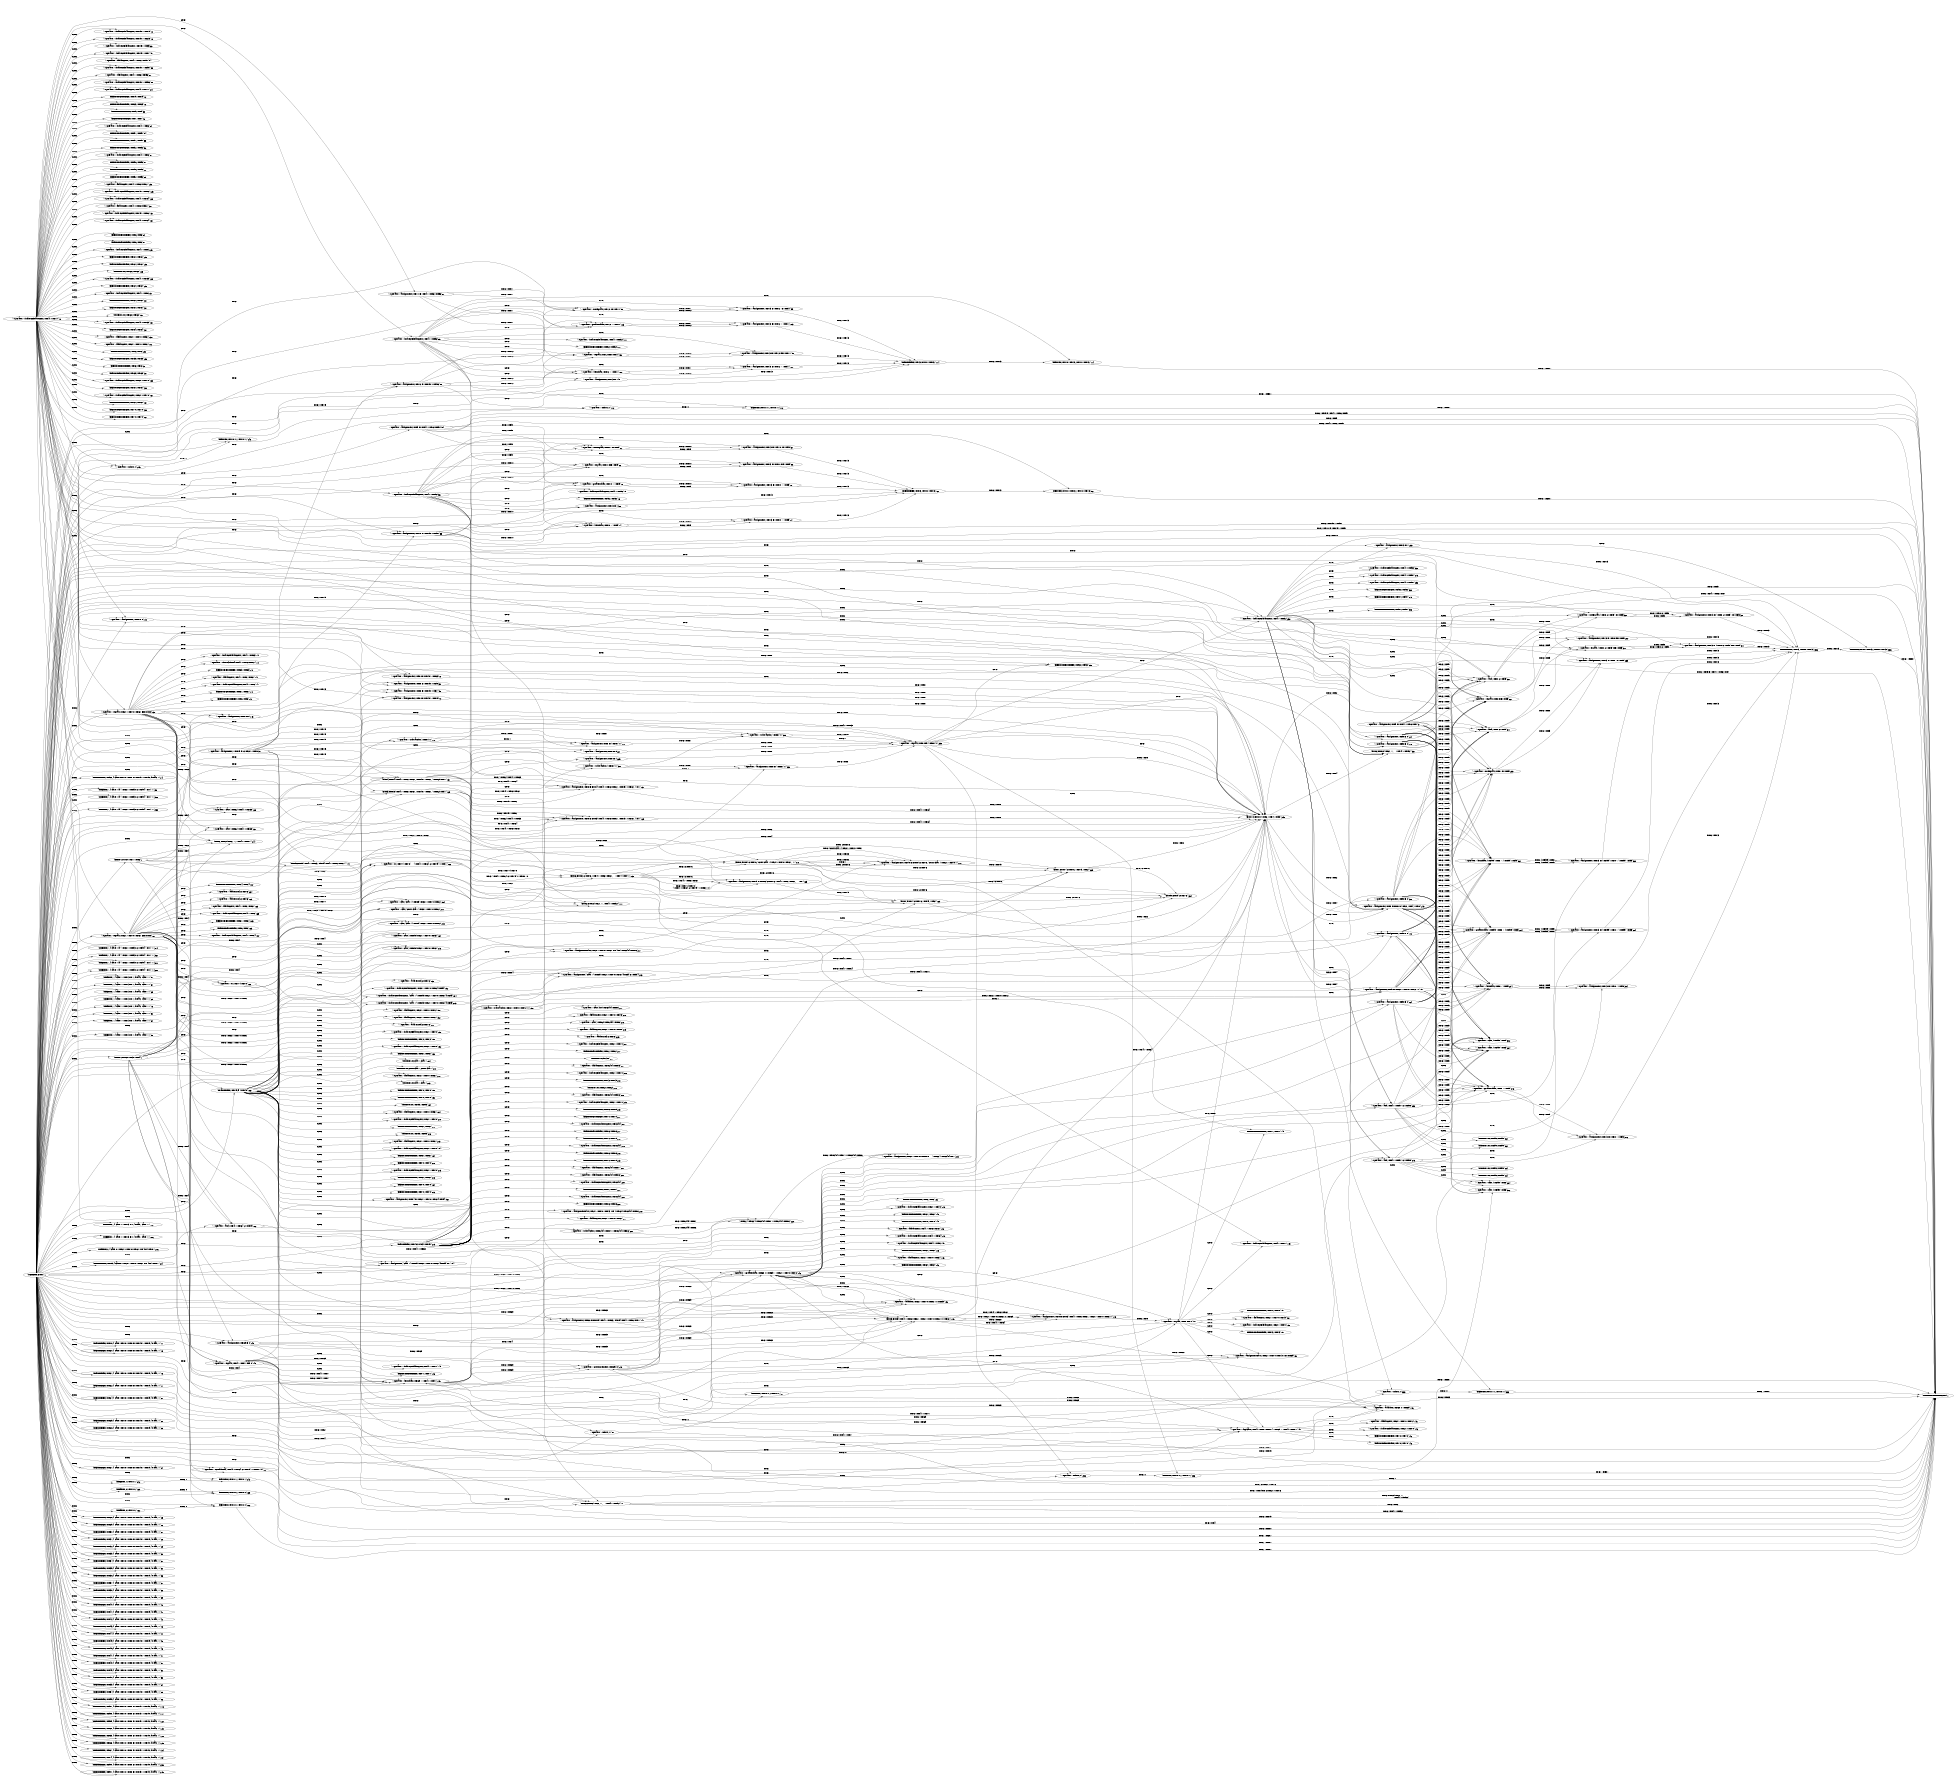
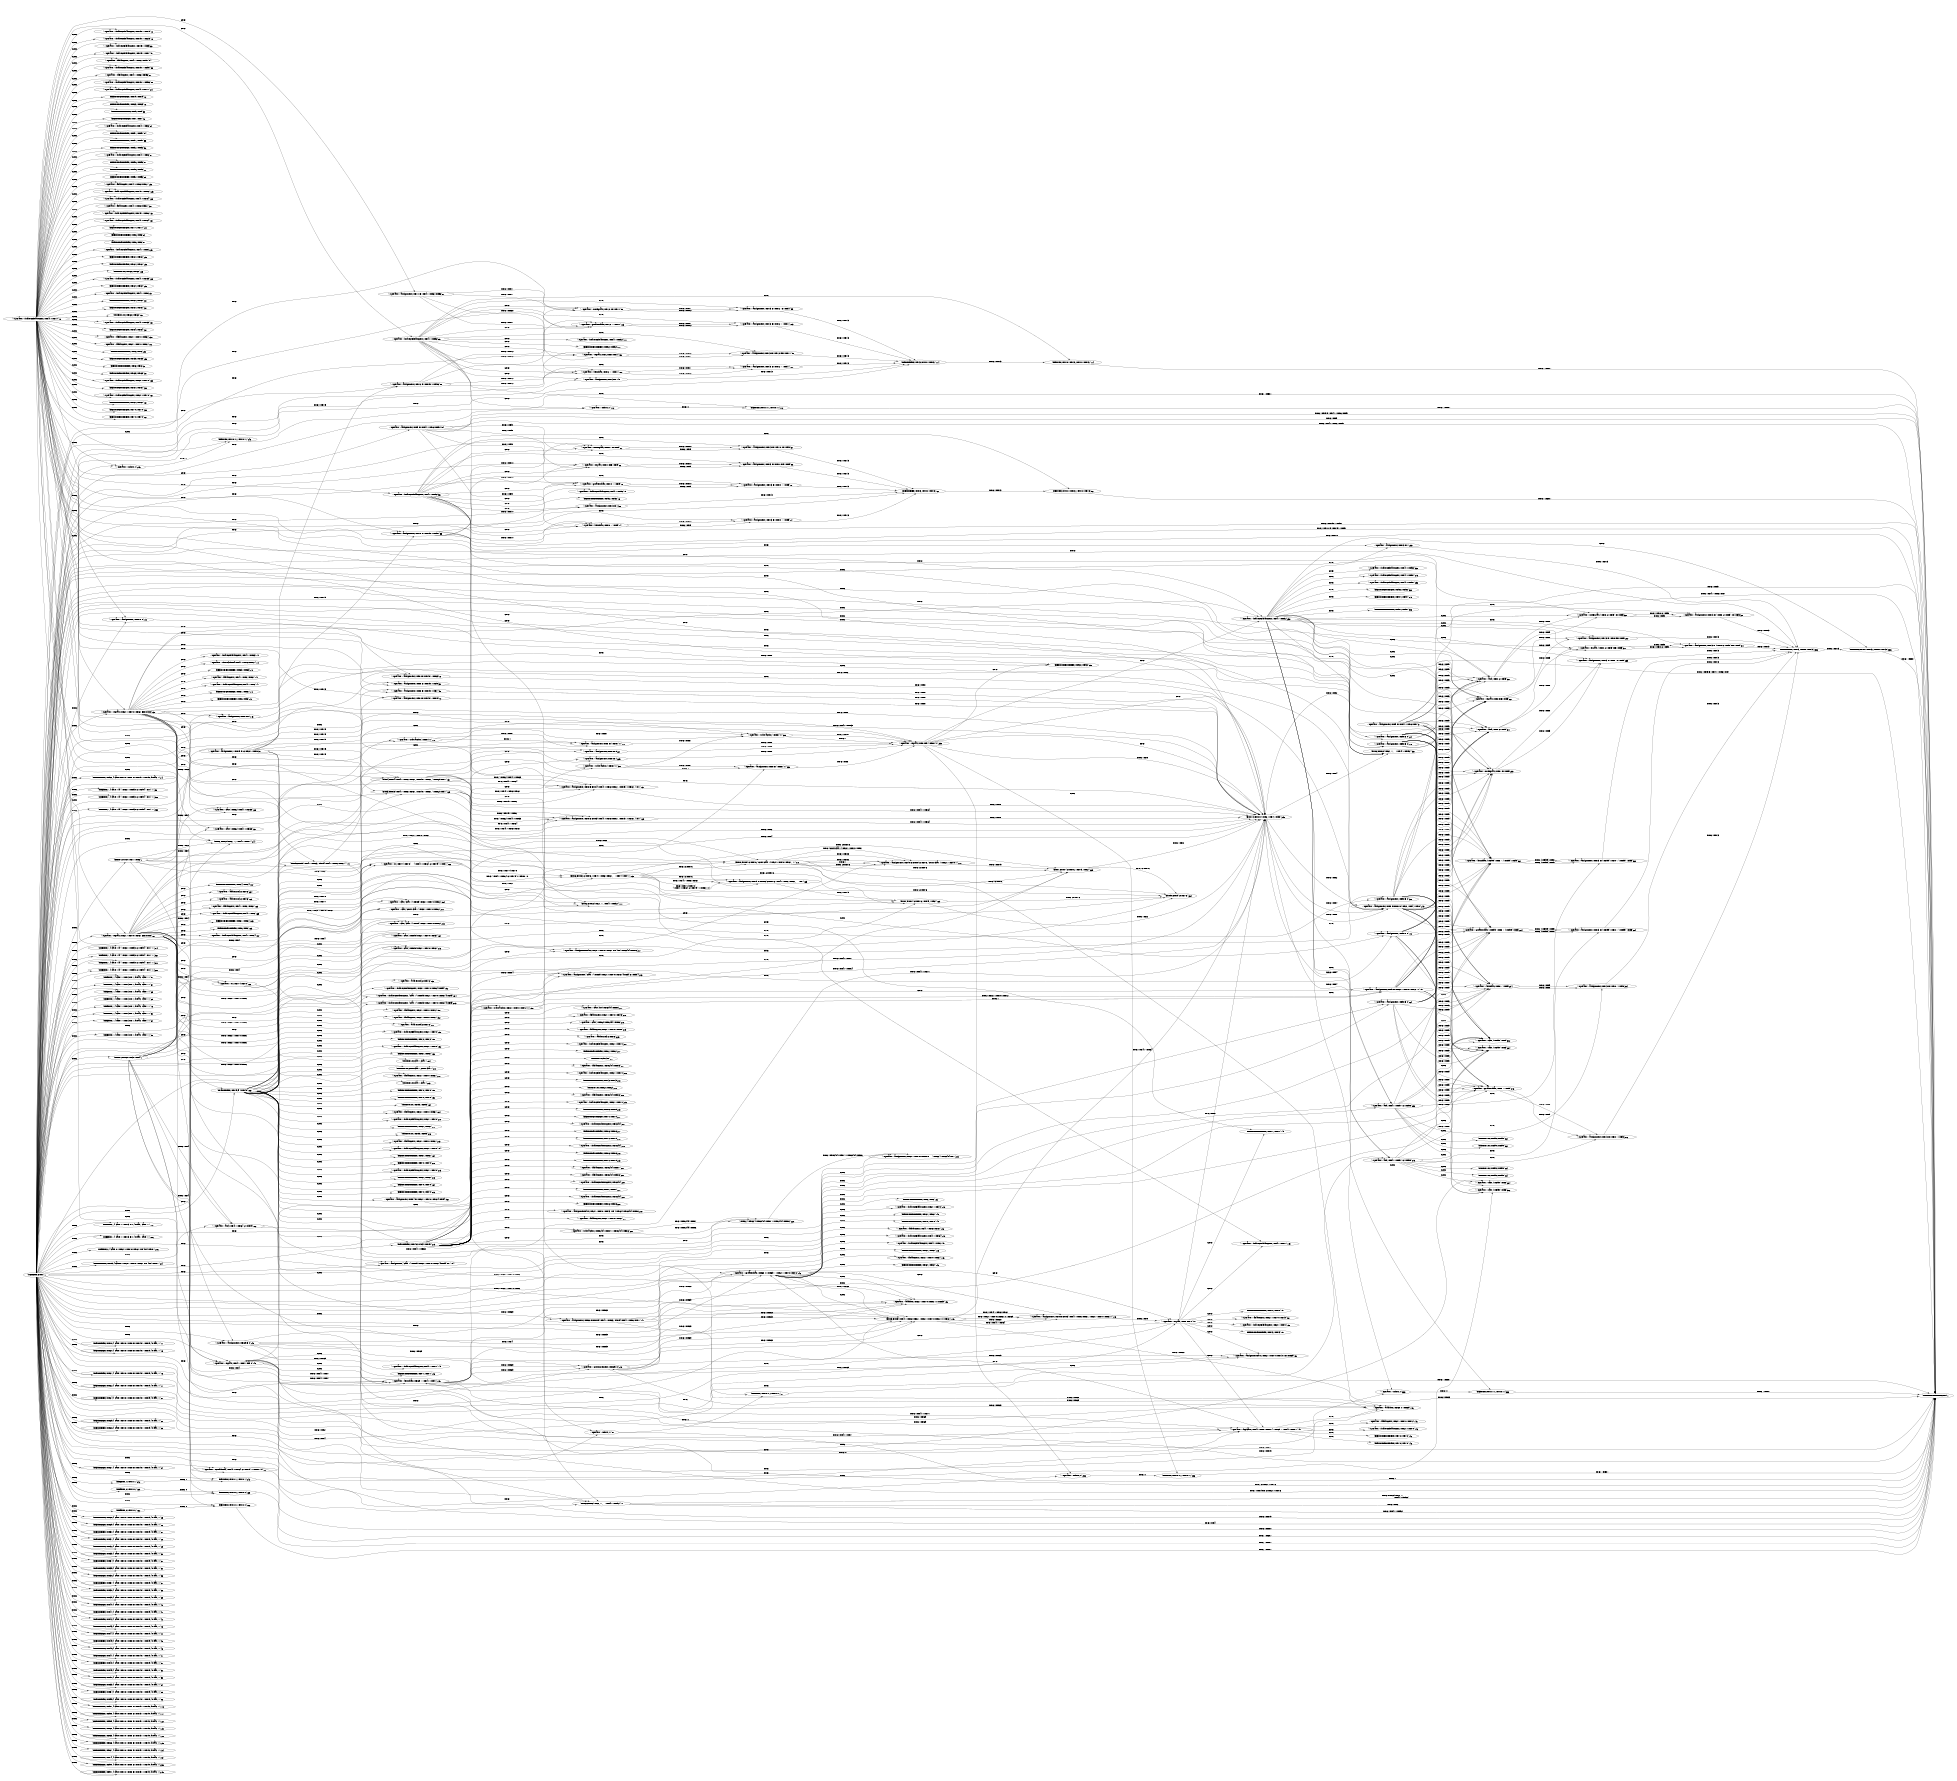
node "(FIELD_IDENTIFIER,VAR17,VAR17)": added
edge "(<operator>.assignment,VAR11 = VAR4->VAR6.VAR56)" -> "(<operator>.equals,VAR12 == VAR11)": label "DDG: VAR11" -> "DDG: VAR68"
edge "(<operator>.assignment,VAR12 = VAR15->VAR56)" -> "(<operator>.lessThan,VAR10 < VAR9)": now "(<operator>.assignment,VAR9 = VAR4->VAR6.VAR51)" -> "(<operator>.lessThan,VAR10 < VAR9)"
edge "(IDENTIFIER,VAR75,switch(VAR75))" -> "(IDENTIFIER,VAR75,if (VAR75))": reversed
